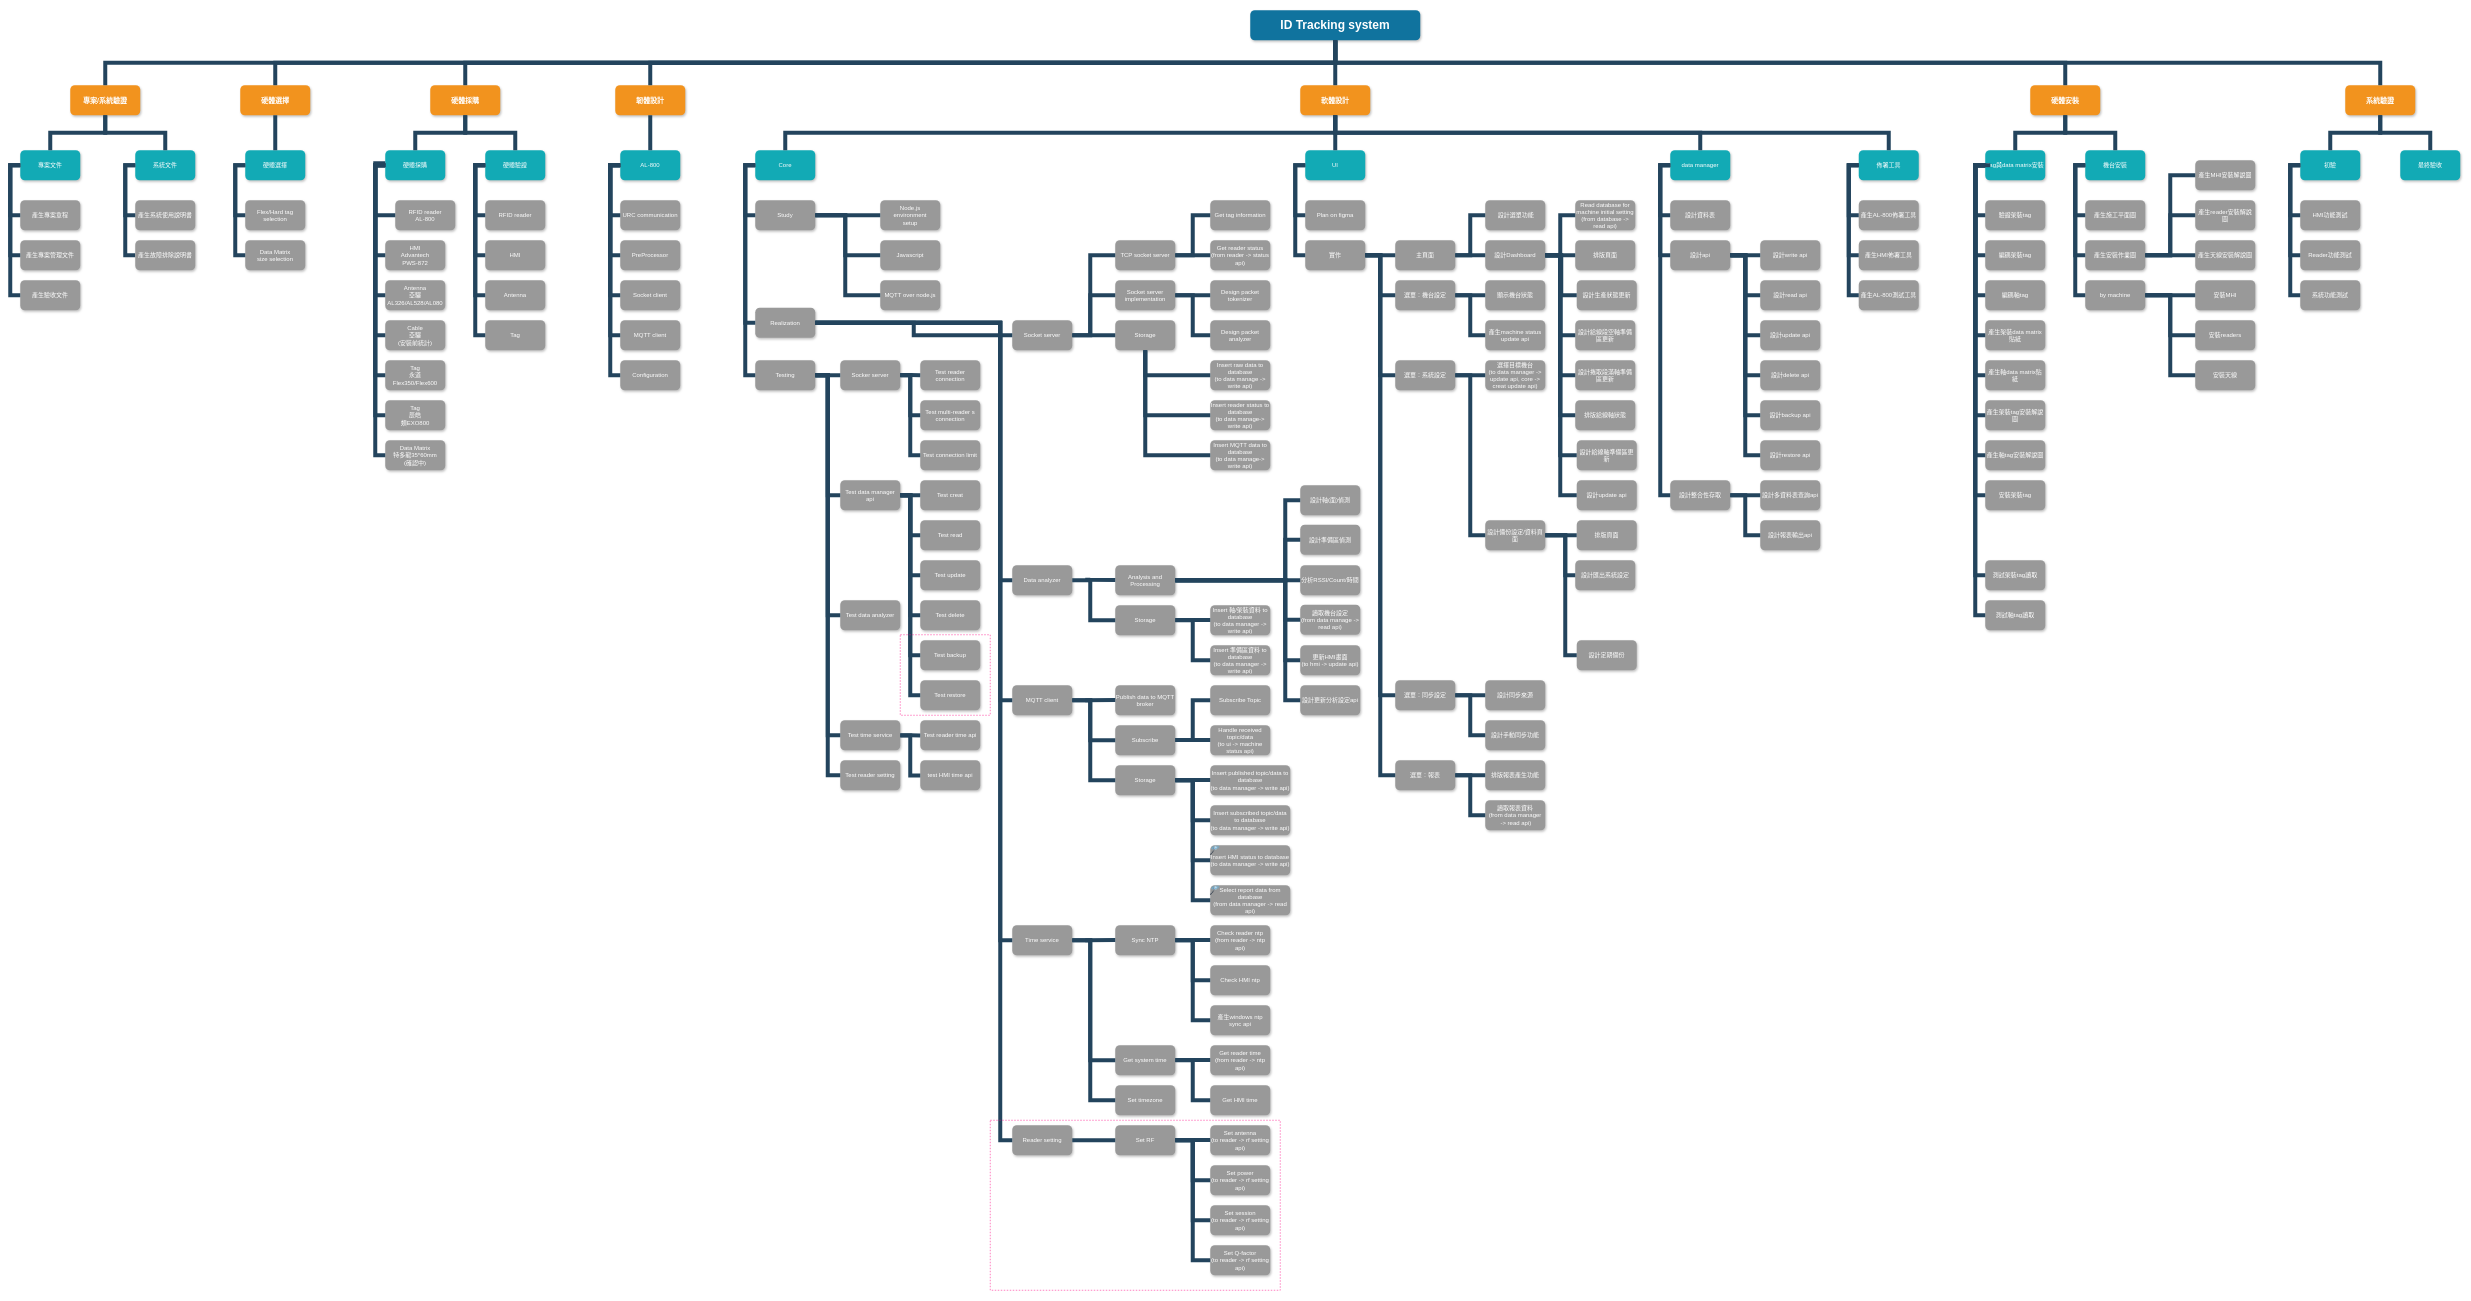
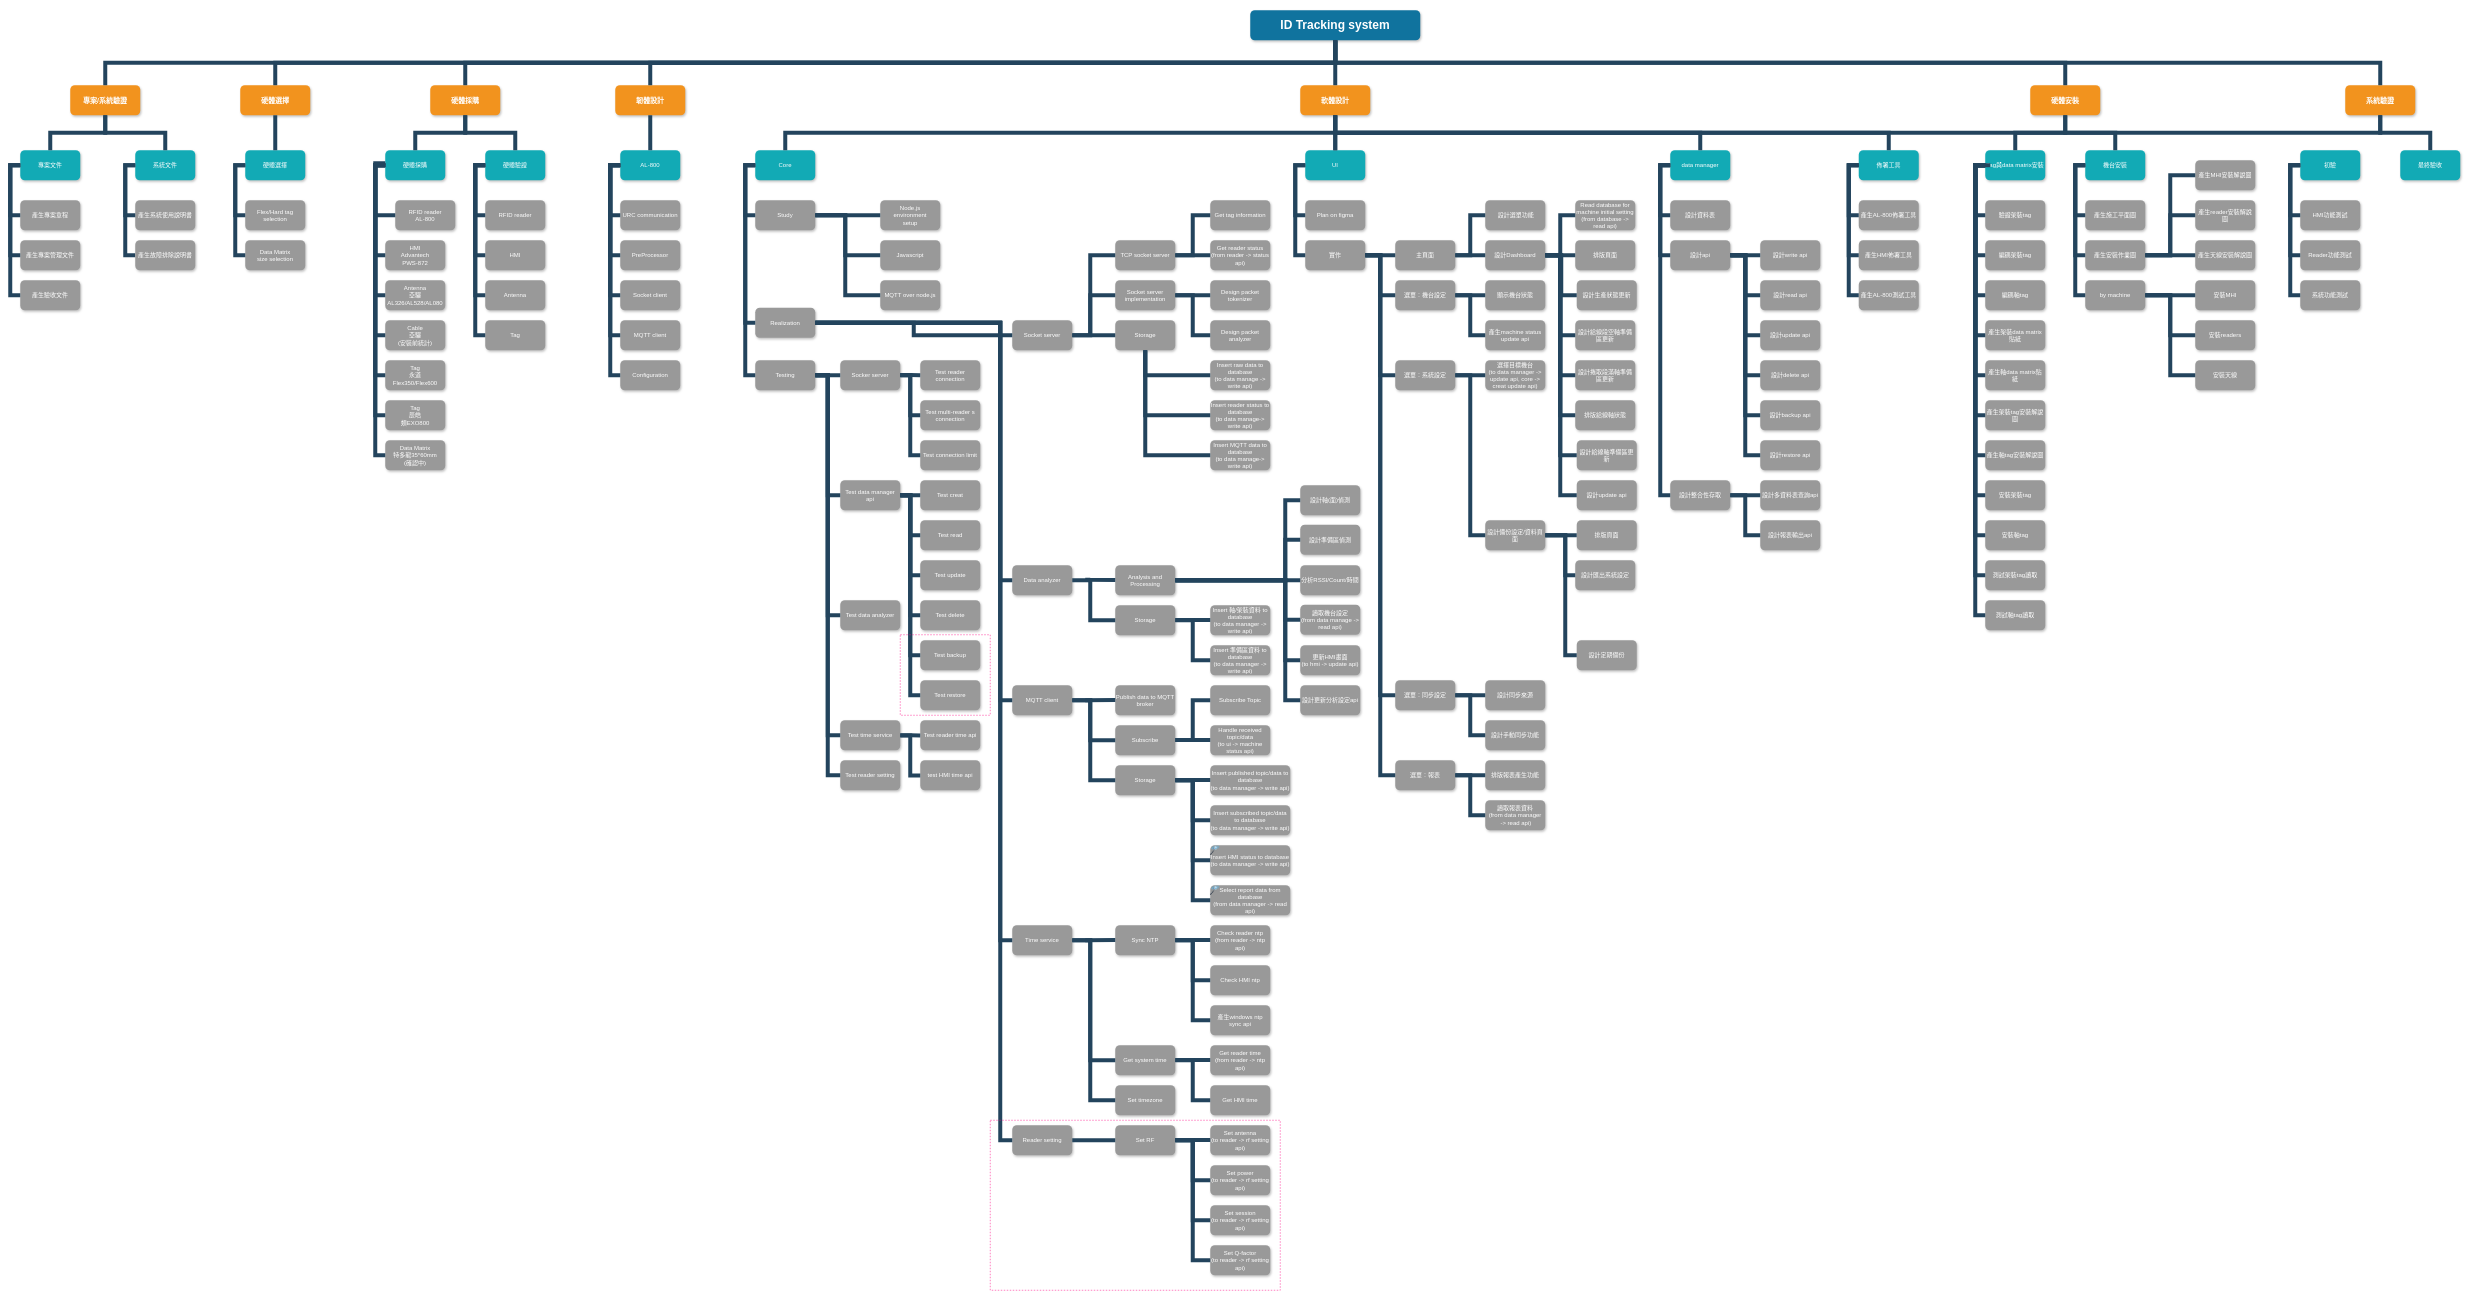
edge "系統驗證" -- "初驗": now "系統驗證" -- "UI"
edge "Tag與data matrix安裝" -- "安裝軸tag": added
node "安裝軸tag": added
